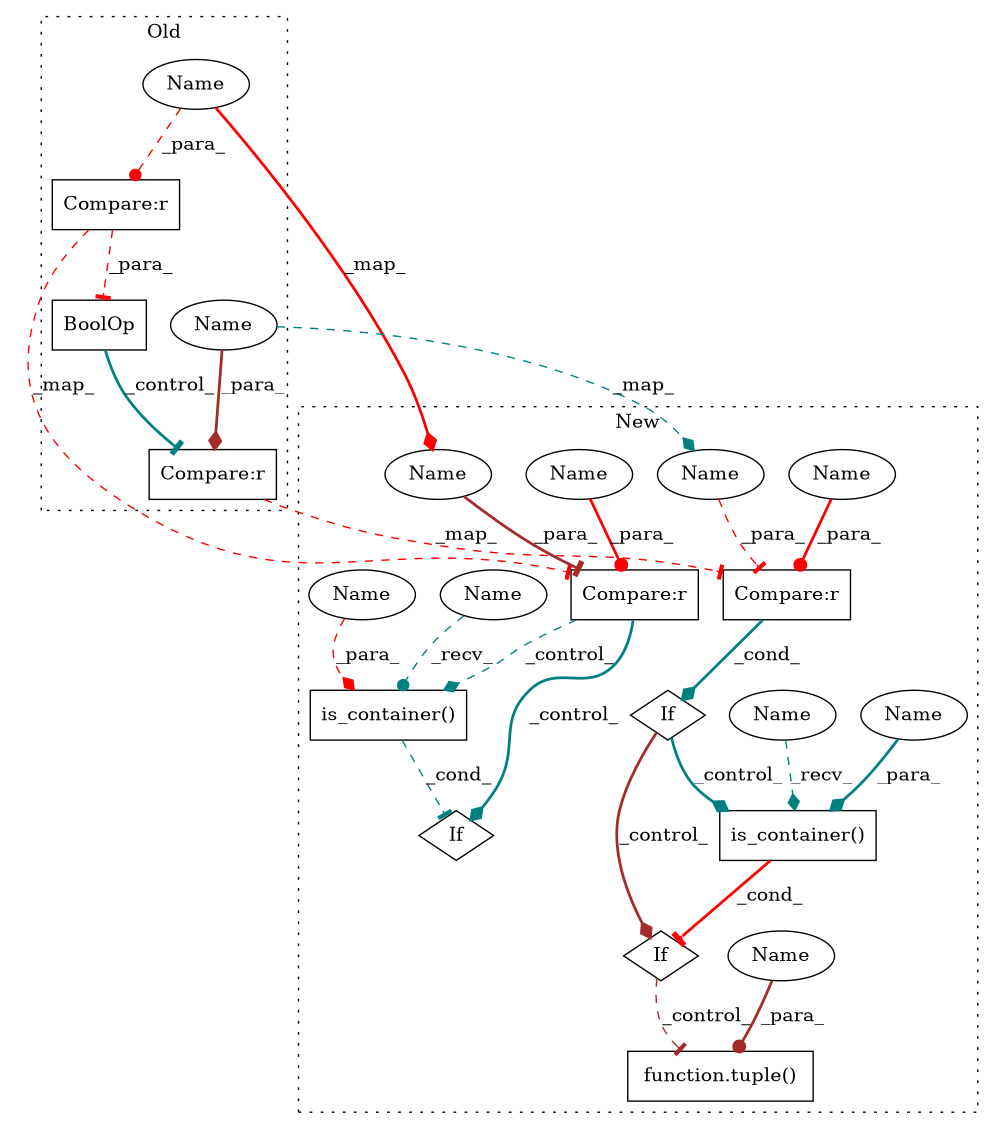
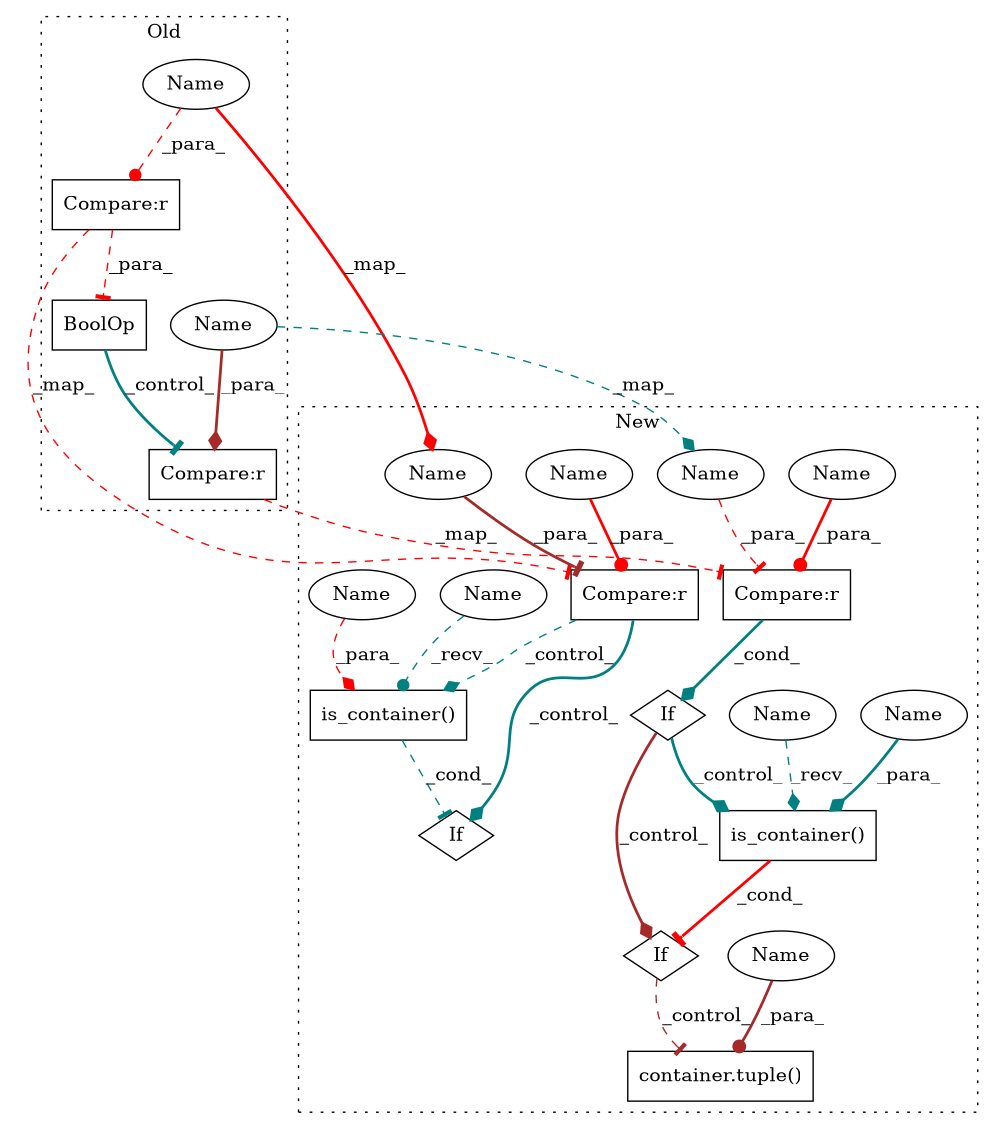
node "function.tuple()": label "function.tuple()" -> "container.tuple()"
